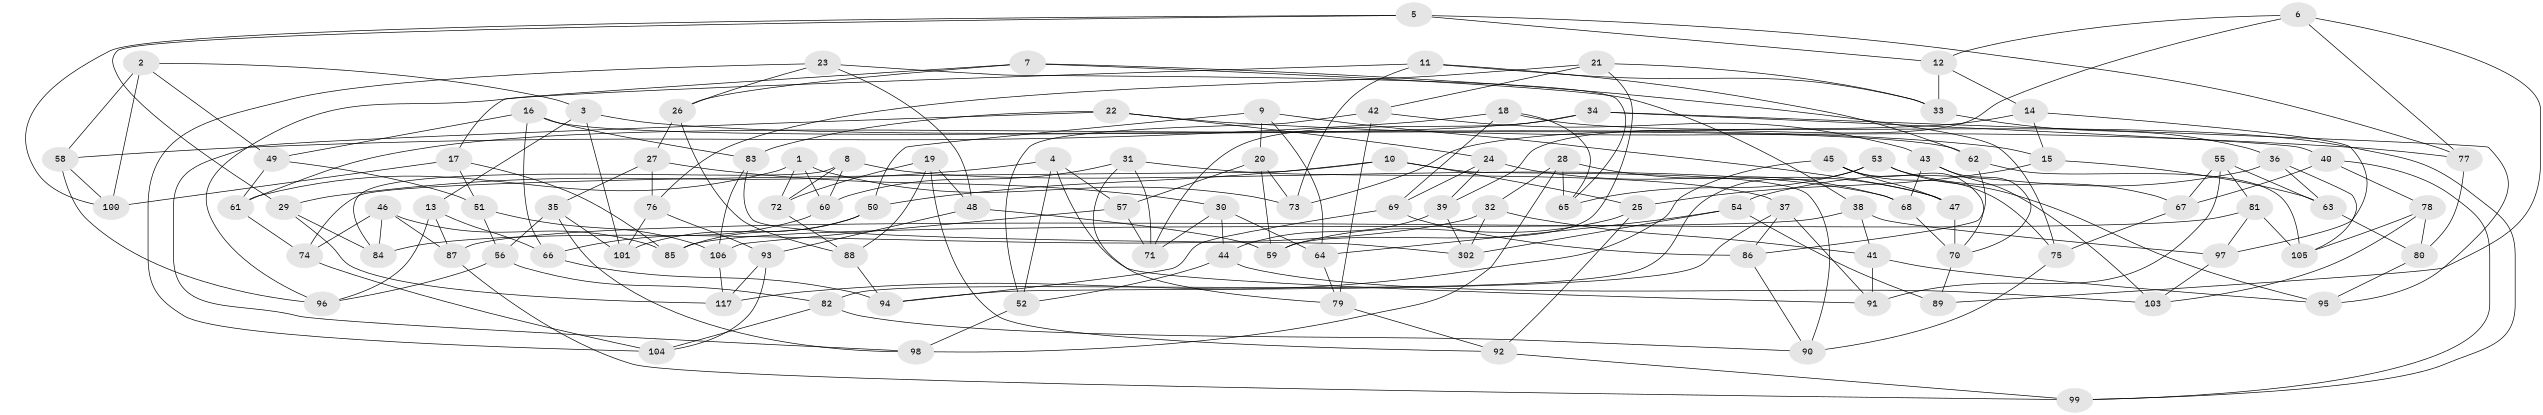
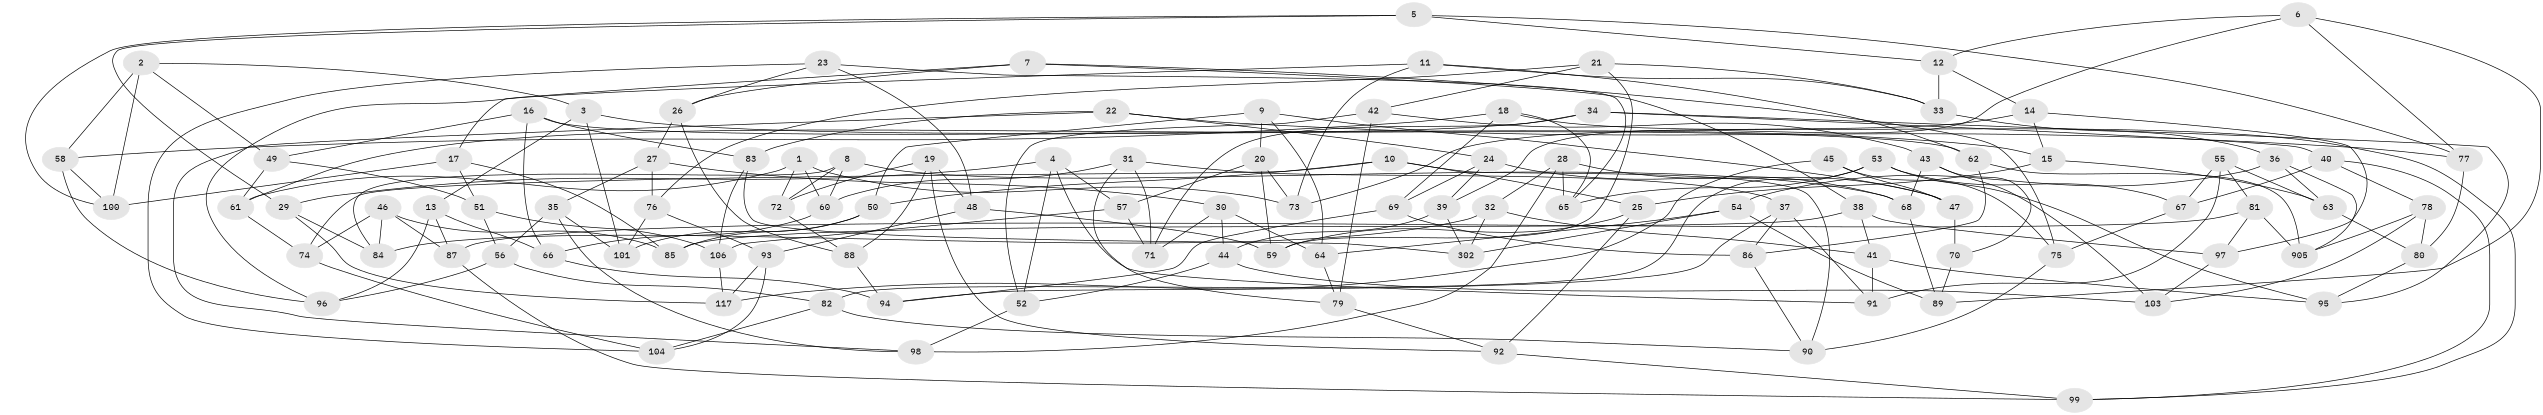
edge "45" -- "70": removed
edge "68" -- "70": now "68" -- "89"
node "105": label "105" -> "905"
